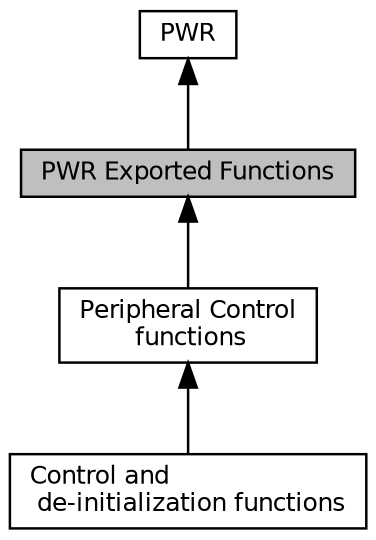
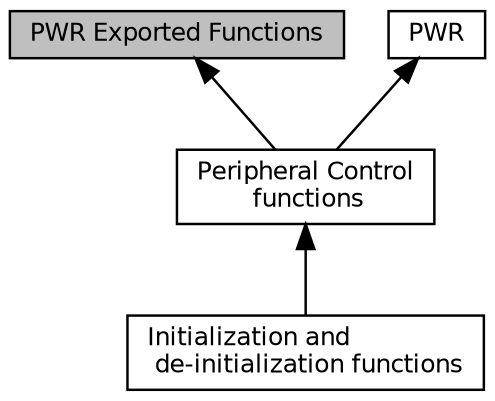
edge "PWR Exported Functions" -> "PWR": now "Peripheral Control functions" -> "PWR"
node "Control and de-initialization functions": label "Control and de-initialization functions" -> "Initialization and de-initialization functions"
